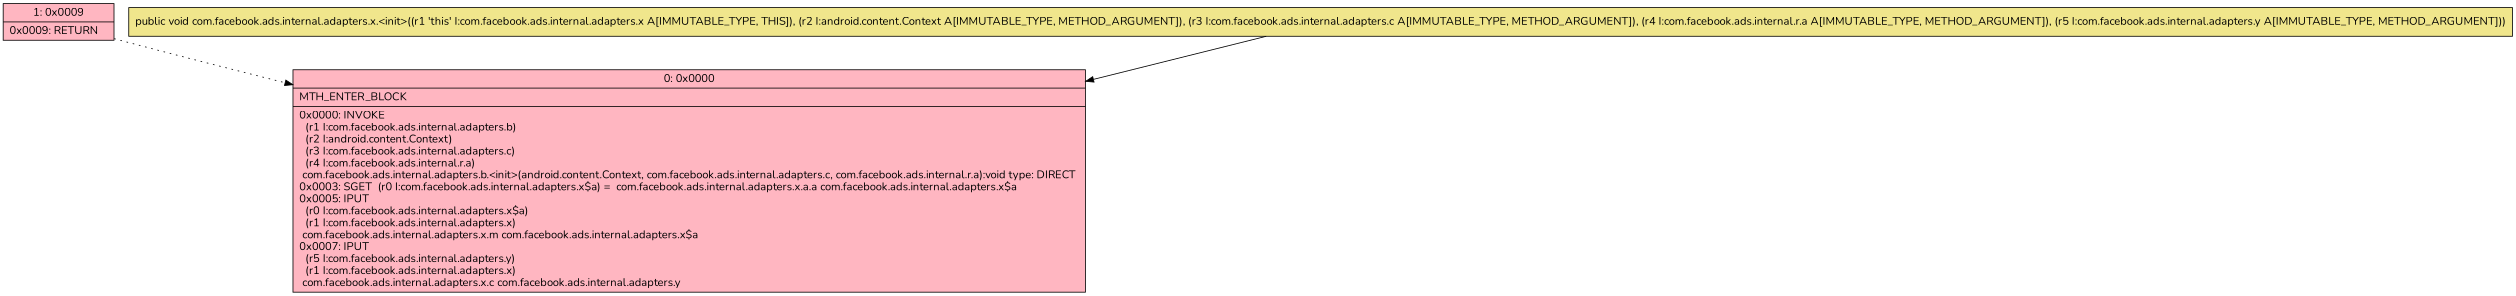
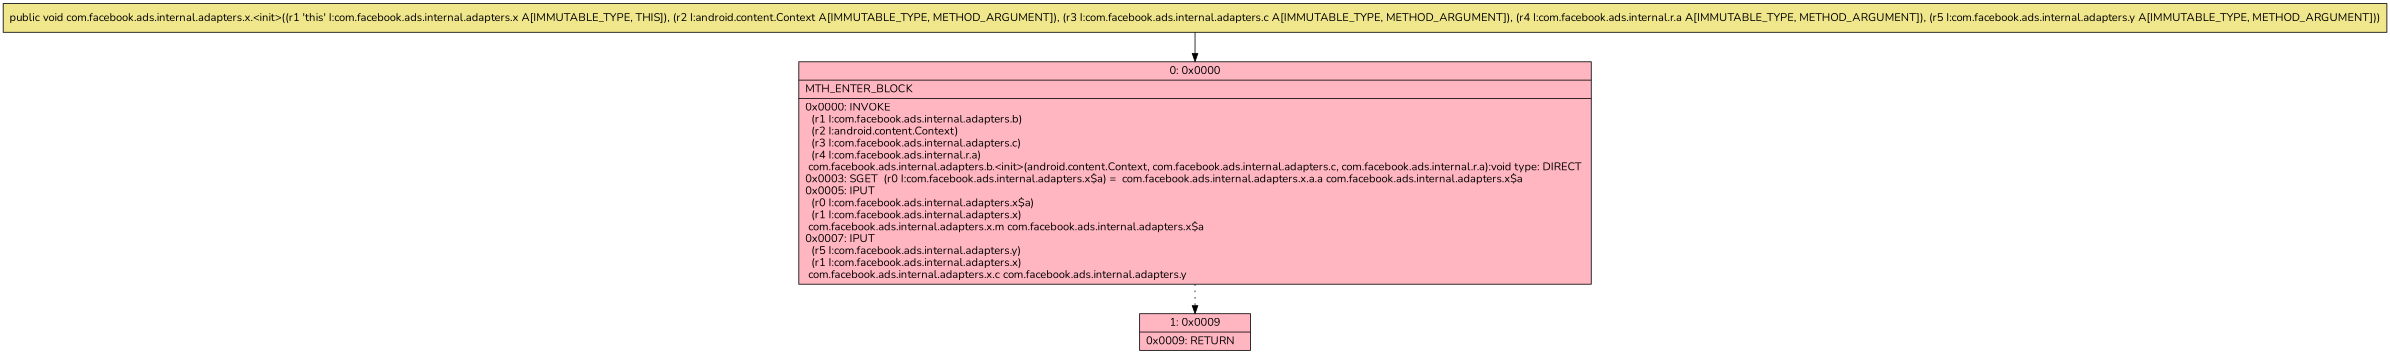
edge "1: 0x0009" -> "0: 0x0000": reversed
